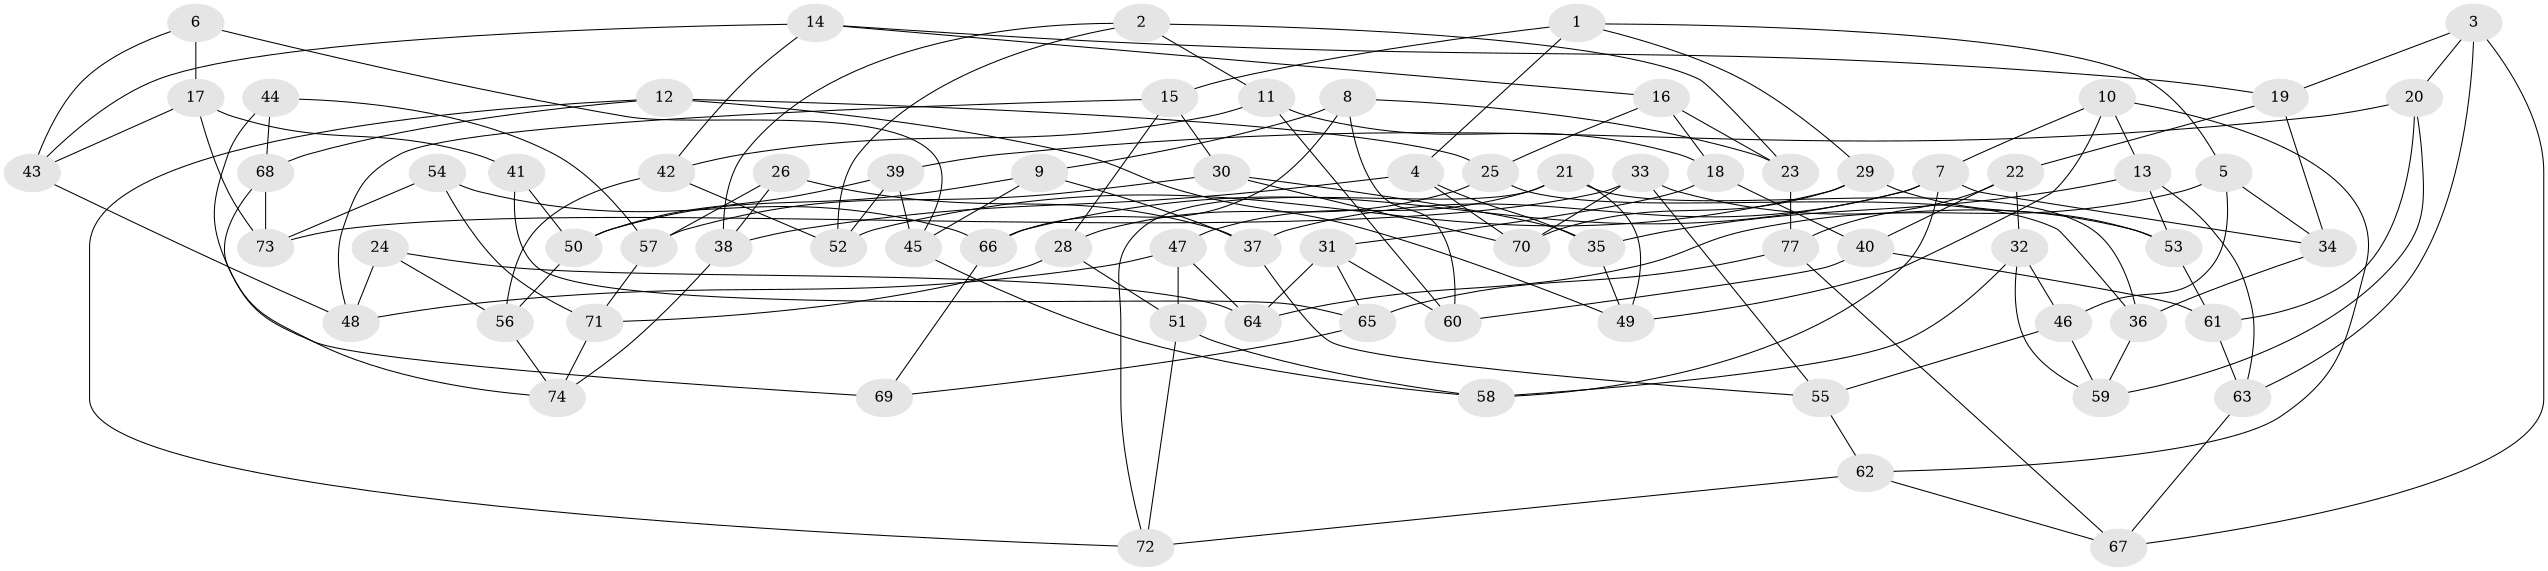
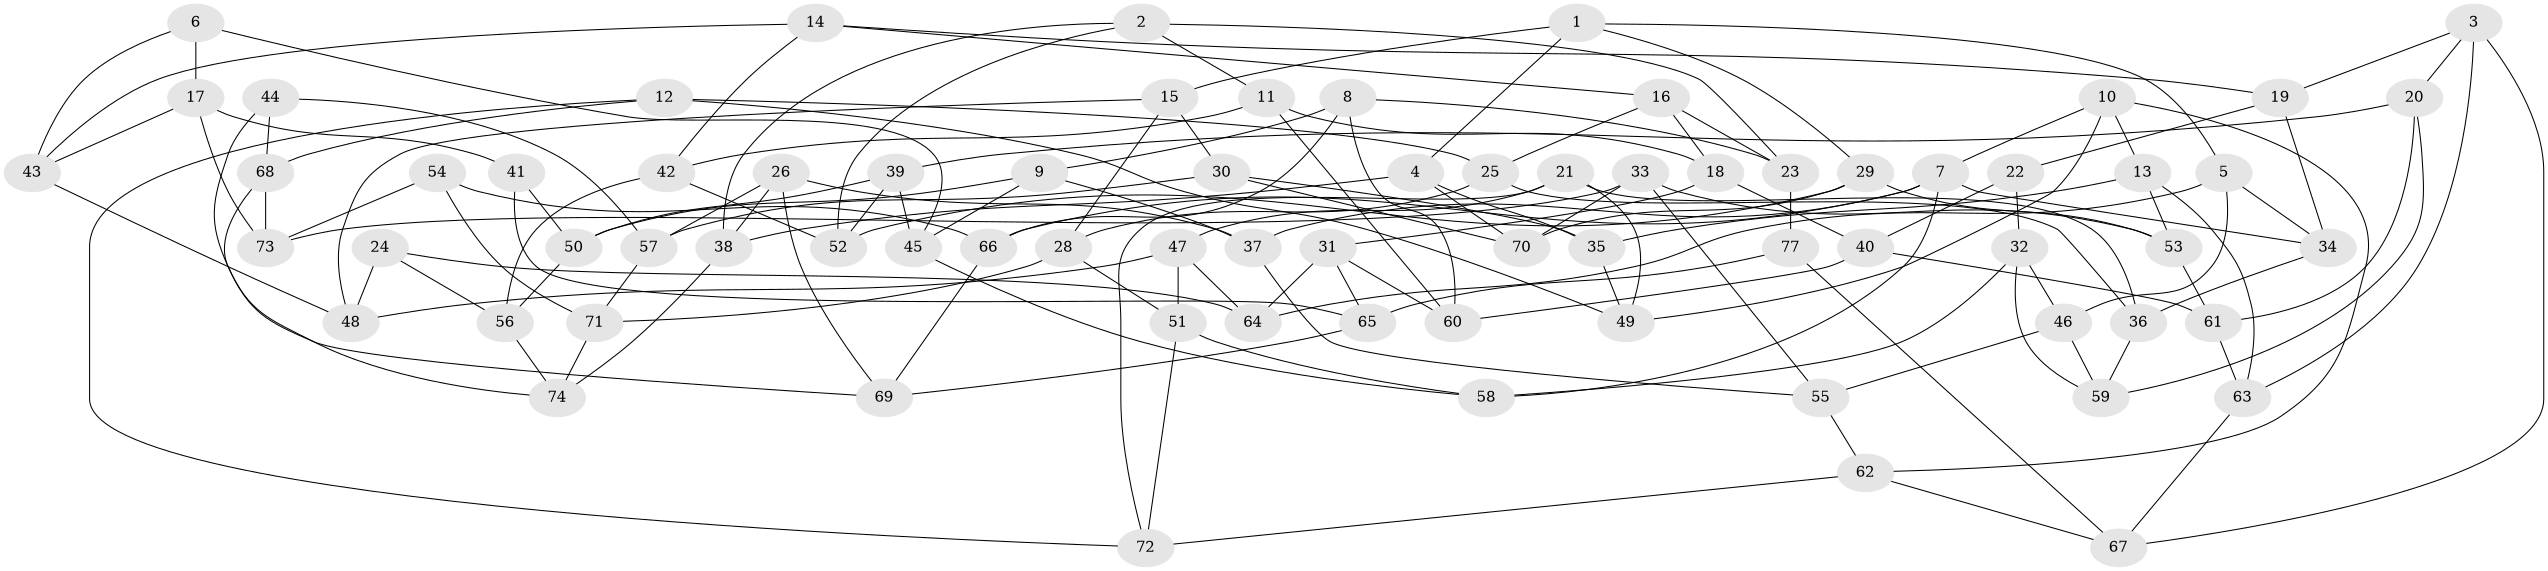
edge "22" -- "77": removed
edge "26" -- "69": added
